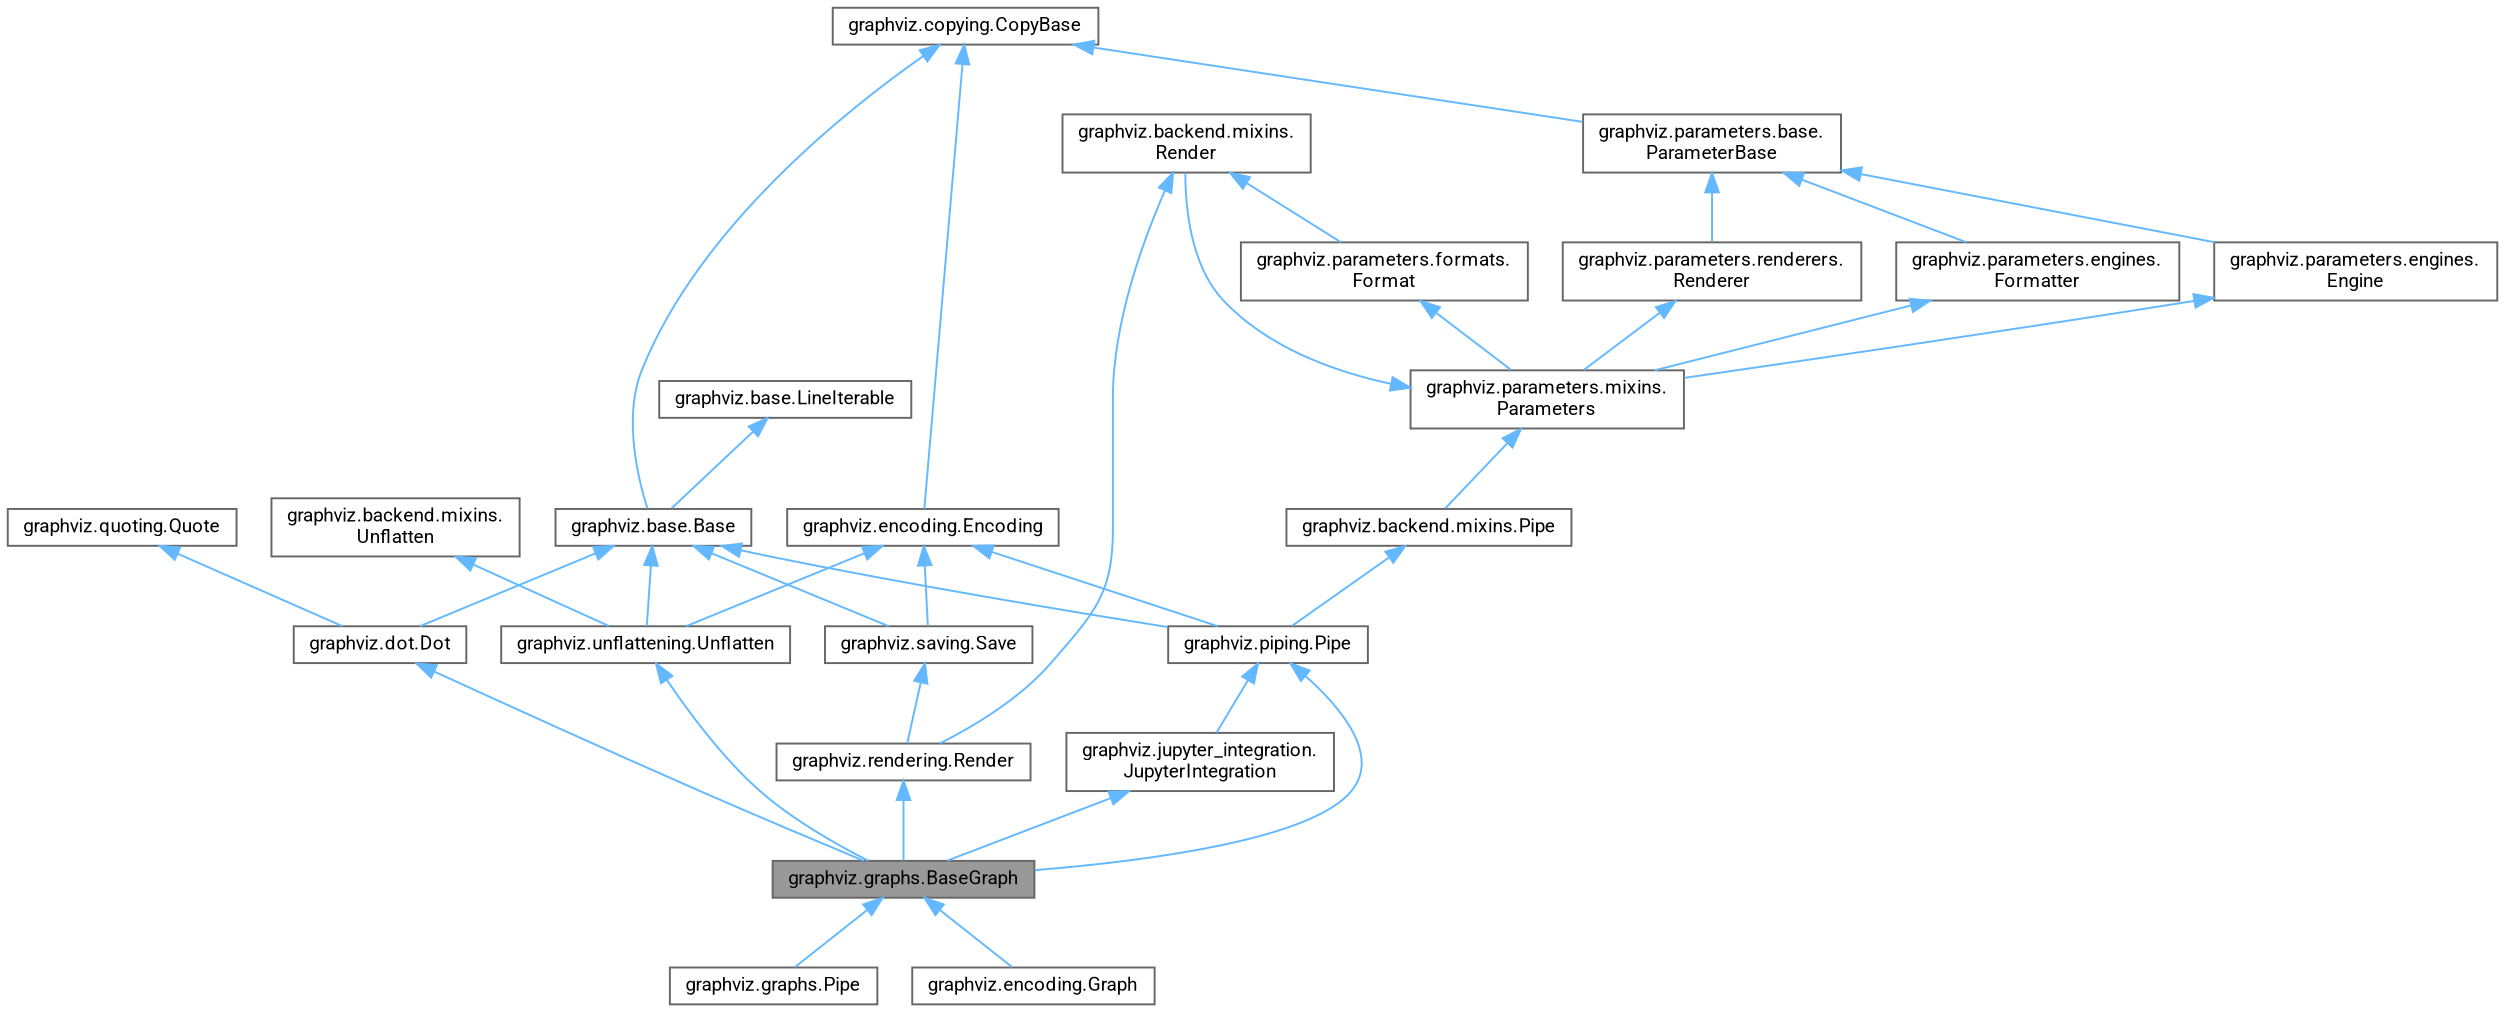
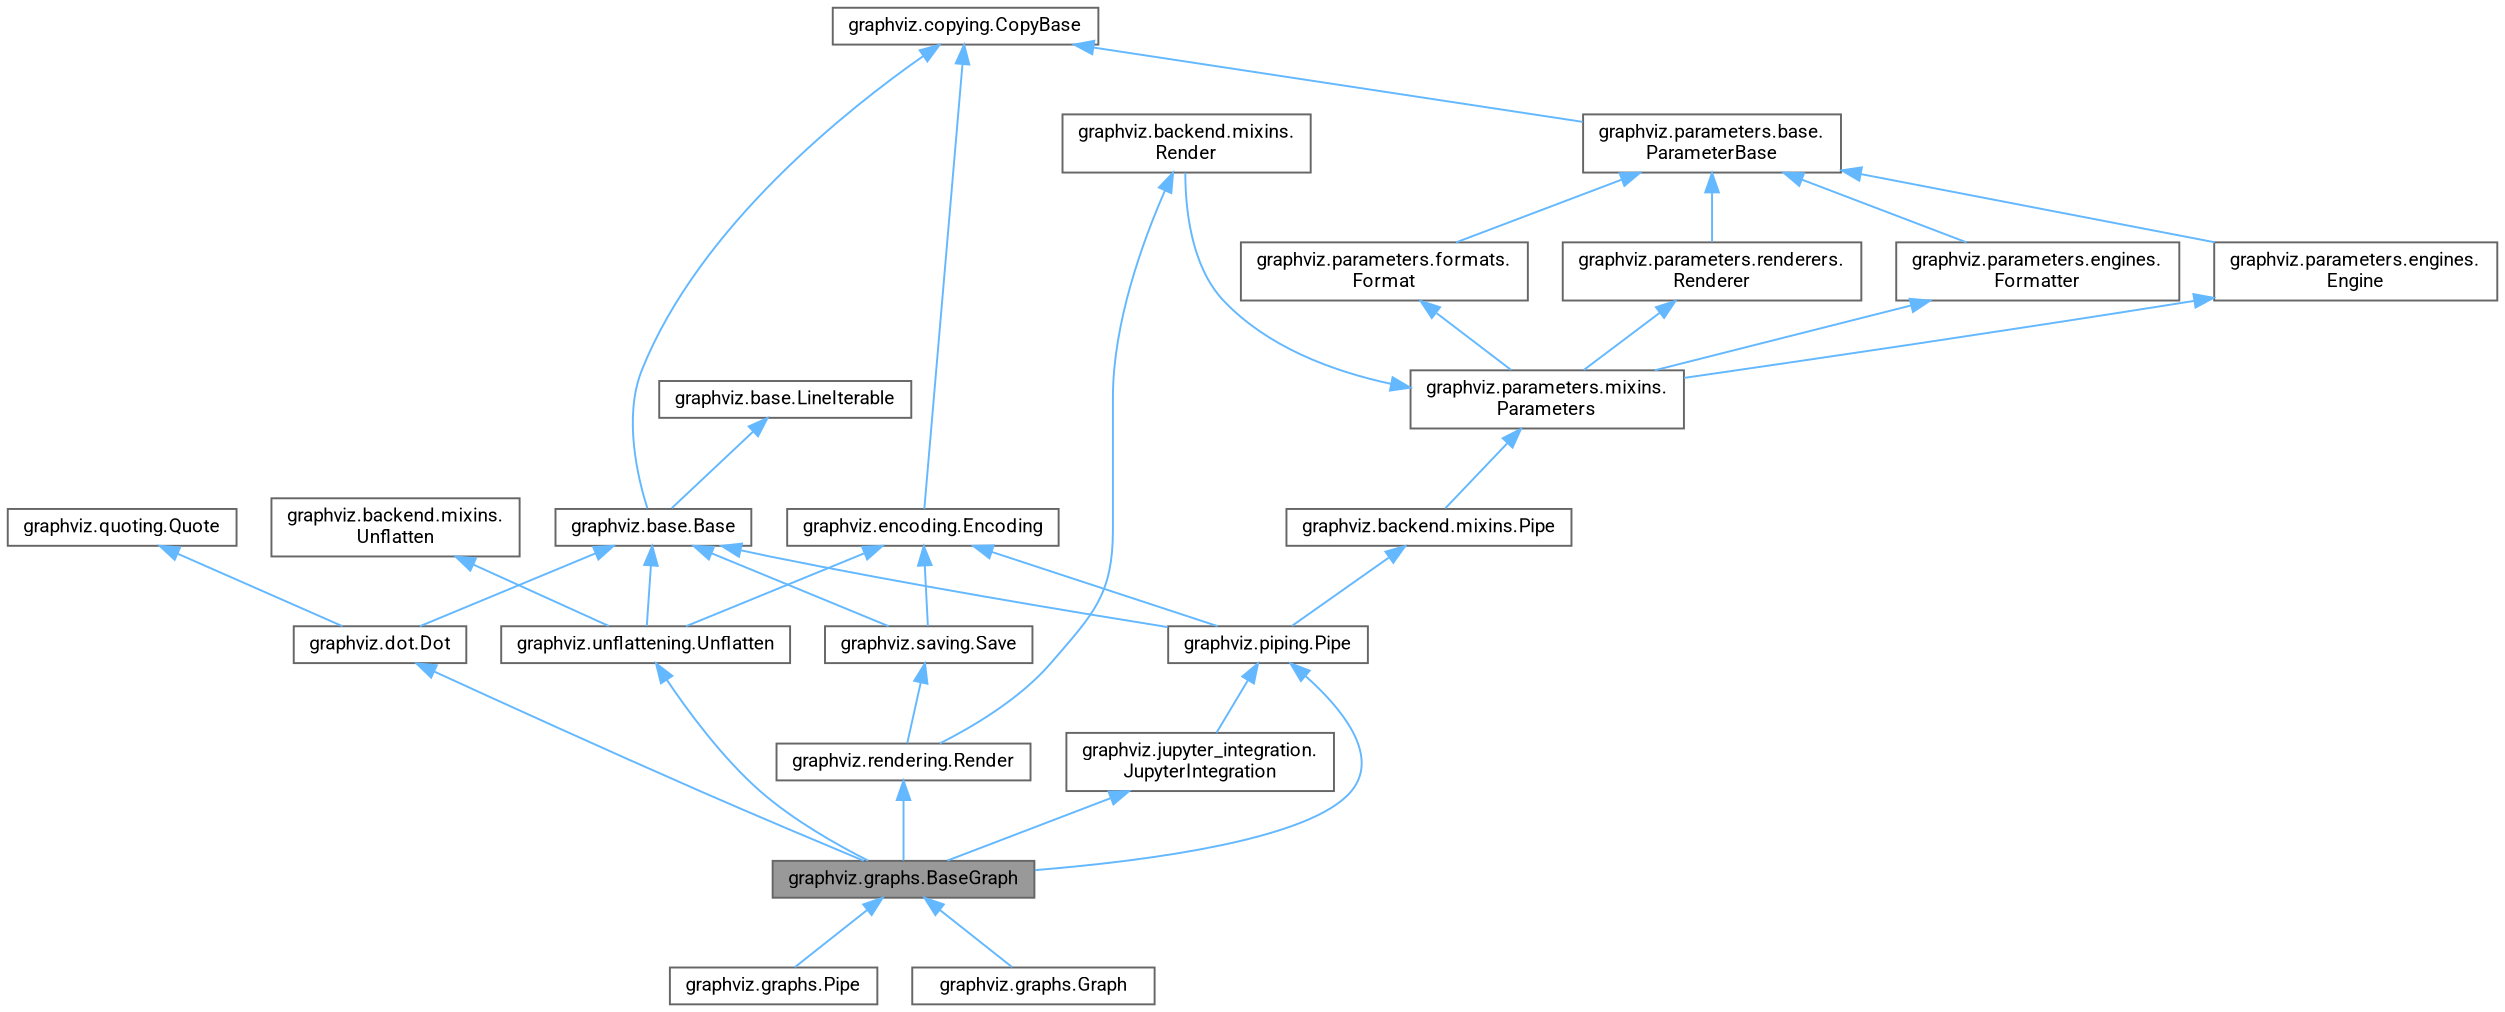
edge "graphviz.parameters.formats. Format" -> "graphviz.backend.mixins. Render": now "graphviz.parameters.formats. Format" -> "graphviz.parameters.base. ParameterBase"
node "graphviz.encoding.Graph": label "graphviz.encoding.Graph" -> "graphviz.graphs.Graph"
